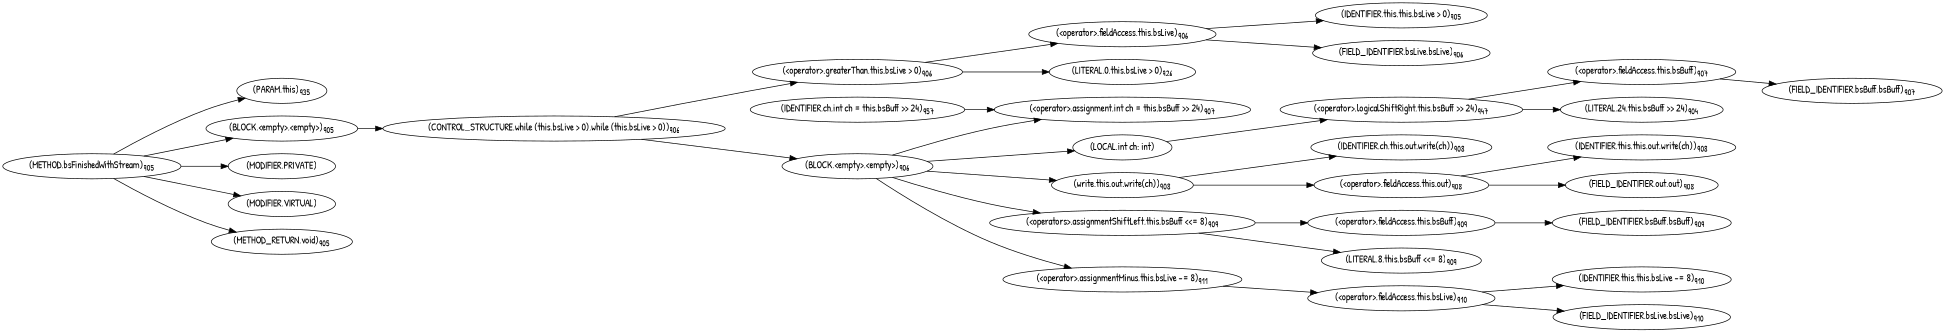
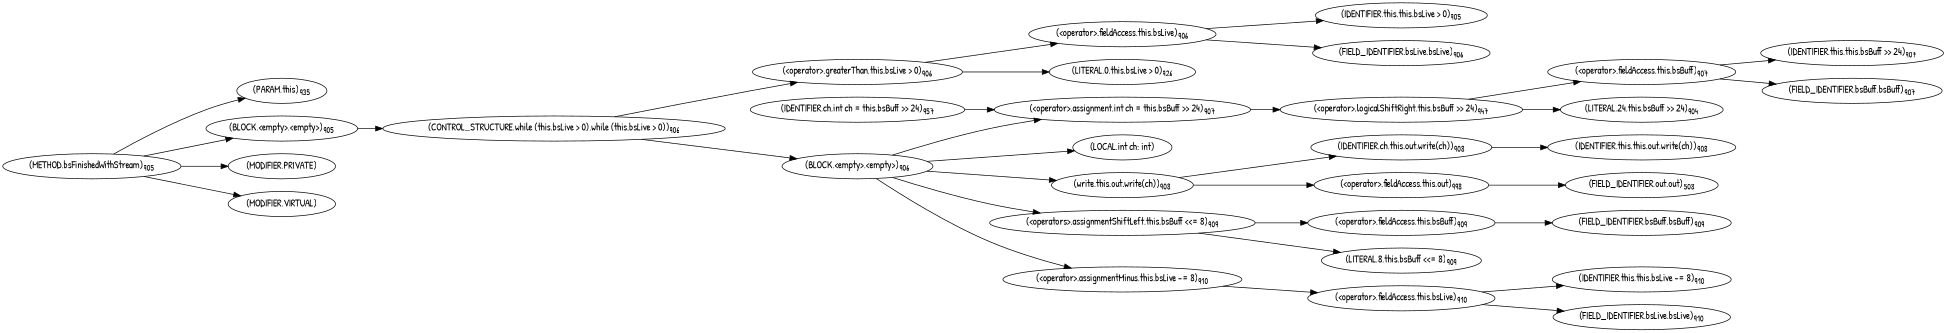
node "(IDENTIFIER,this,this.bsBuff >> 24)": added
edge "(LOCAL,int ch: int)" -> "(<operator>.logicalShiftRight,this.bsBuff >> 24)": now "(<operator>.assignment,int ch = this.bsBuff >> 24)" -> "(<operator>.logicalShiftRight,this.bsBuff >> 24)"
edge "(<operator>.fieldAccess,this.out)" -> "(IDENTIFIER,this,this.out.write(ch))": now "(IDENTIFIER,ch,this.out.write(ch))" -> "(IDENTIFIER,this,this.out.write(ch))"
node "(<operator>.fieldAccess,this.out)": text "908" -> "998"
node "(FIELD_IDENTIFIER,out,out)": text "908" -> "508"
node "(METHOD_RETURN,void)": removed
node "(<operator>.assignmentMinus,this.bsLive -= 8)": text "911" -> "910"
